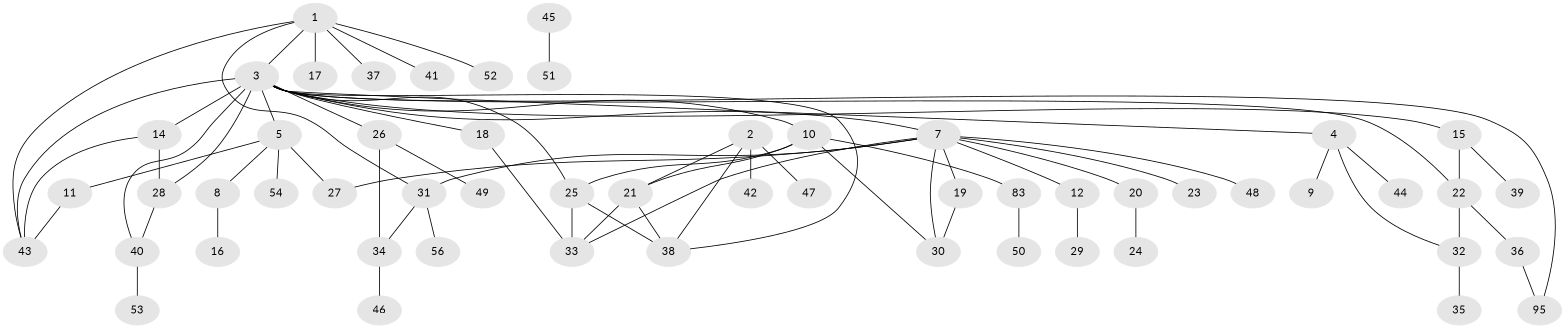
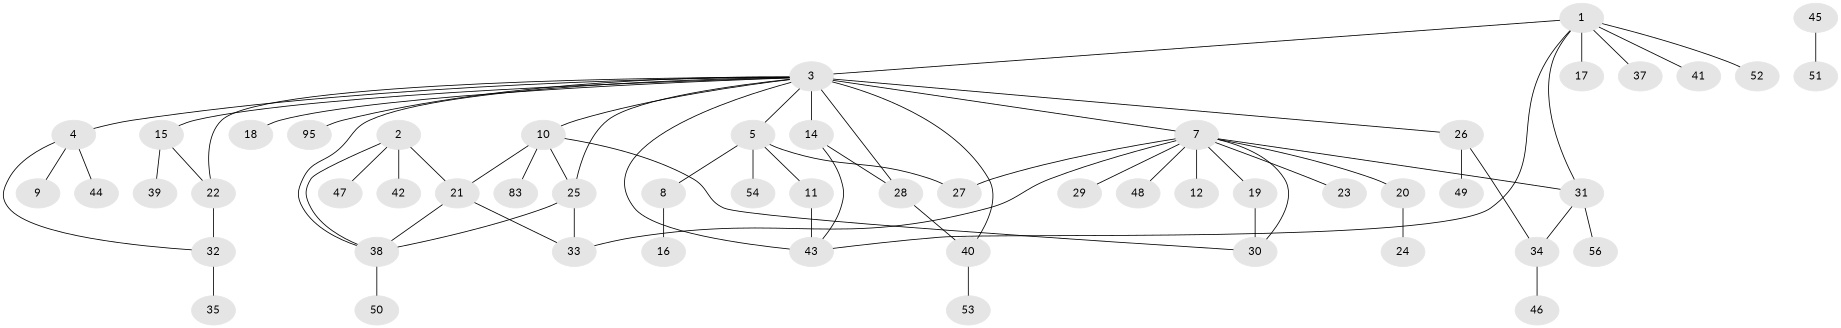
edge "18" -- "33": removed
edge "83" -- "50": now "38" -- "50"
edge "12" -- "29": now "7" -- "29"
node "36": removed
